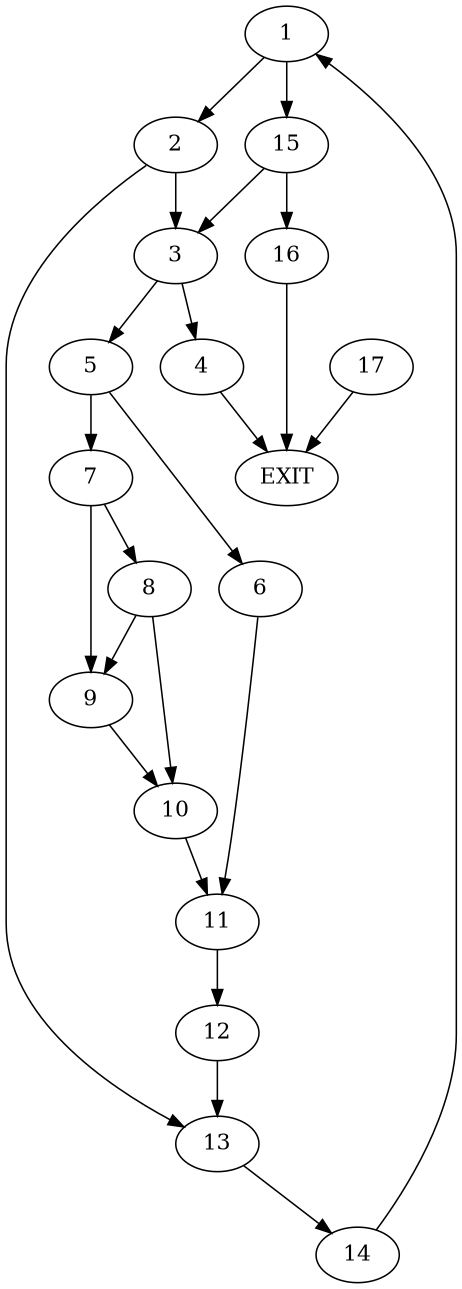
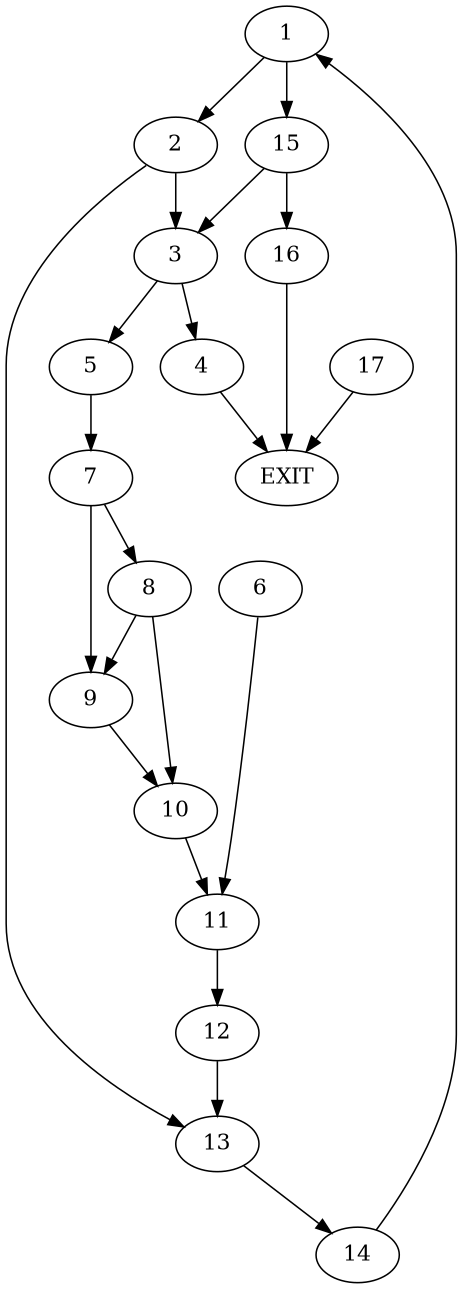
edge "5" -> "6": removed
